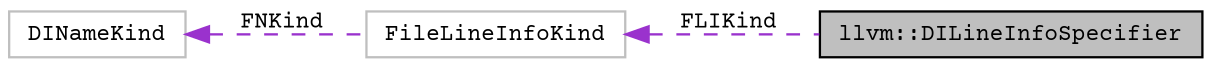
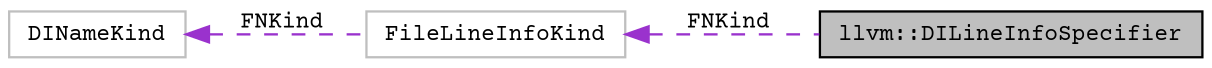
edge "llvm::DILineInfoSpecifier" -> "FileLineInfoKind": label " FLIKind" -> " FNKind"
